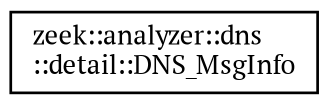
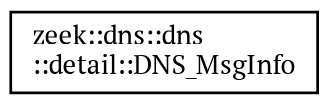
node "zeek::analyzer::dns ::detail::DNS_MsgInfo": label "zeek::analyzer::dns ::detail::DNS_MsgInfo" -> "zeek::dns::dns ::detail::DNS_MsgInfo"
